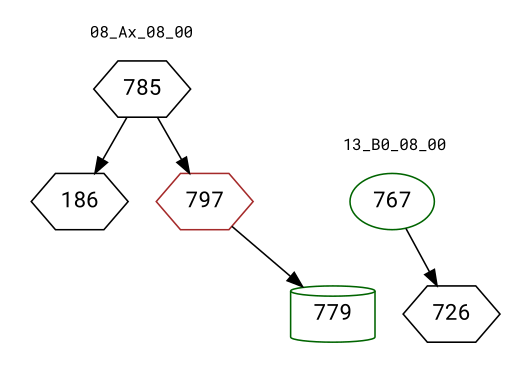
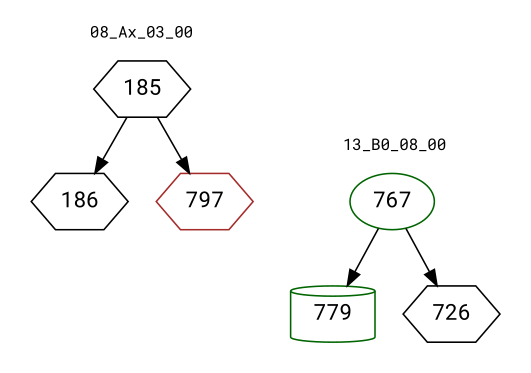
cluster "08_Ax_08_00": label "08_Ax_08_00" -> "08_Ax_03_00"
node "785": label "785" -> "185"
edge "797" -> "779": now "767" -> "779"
